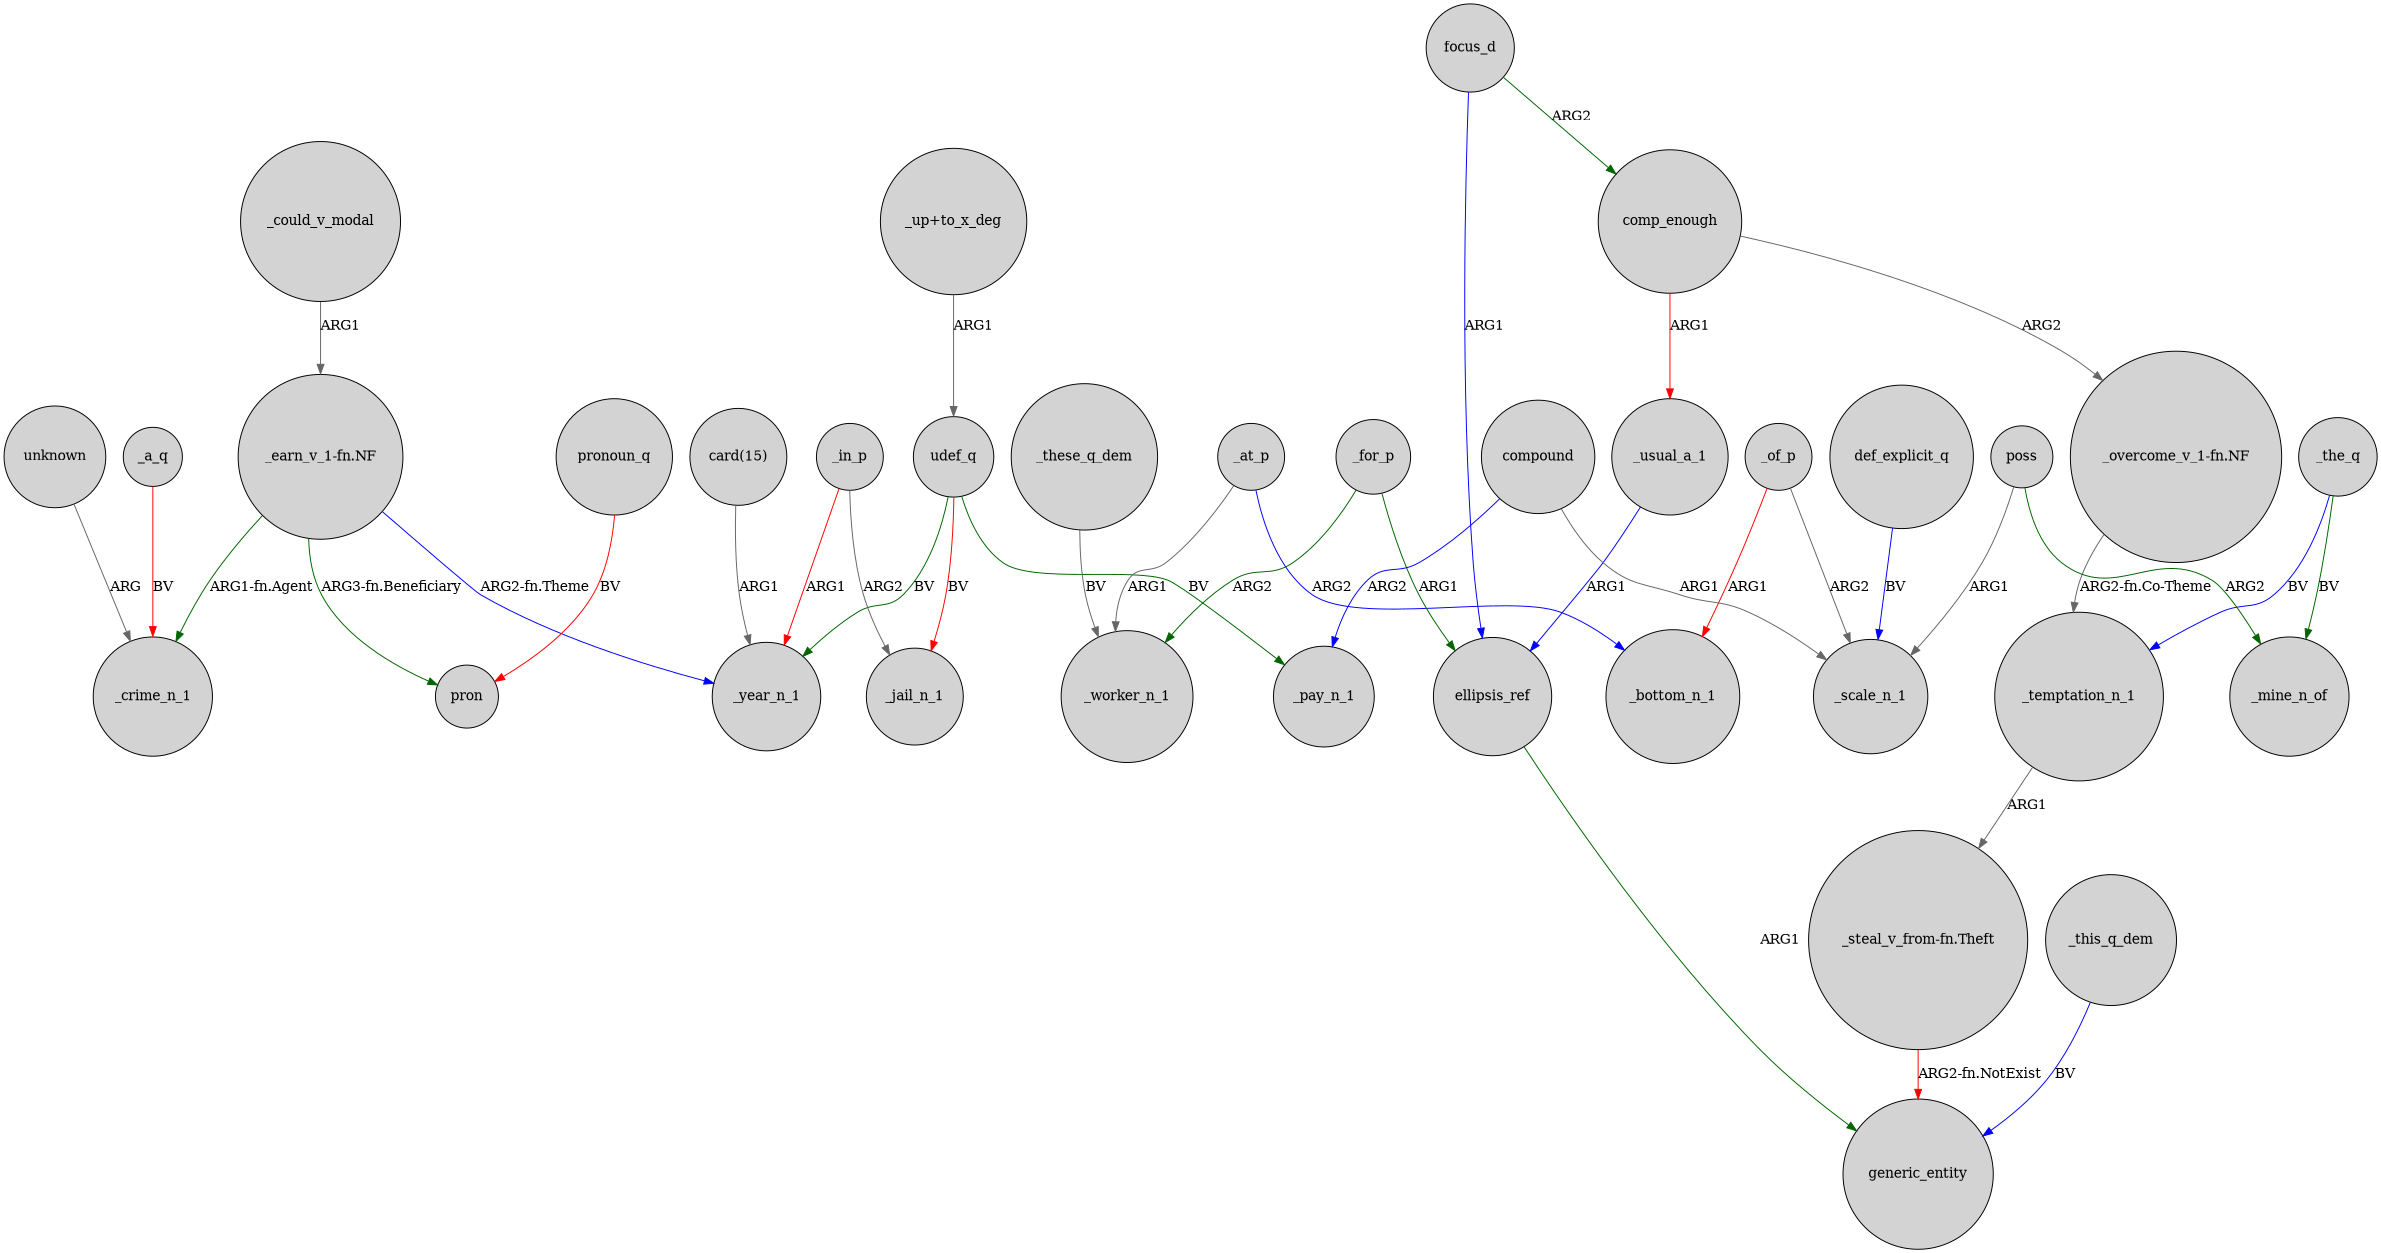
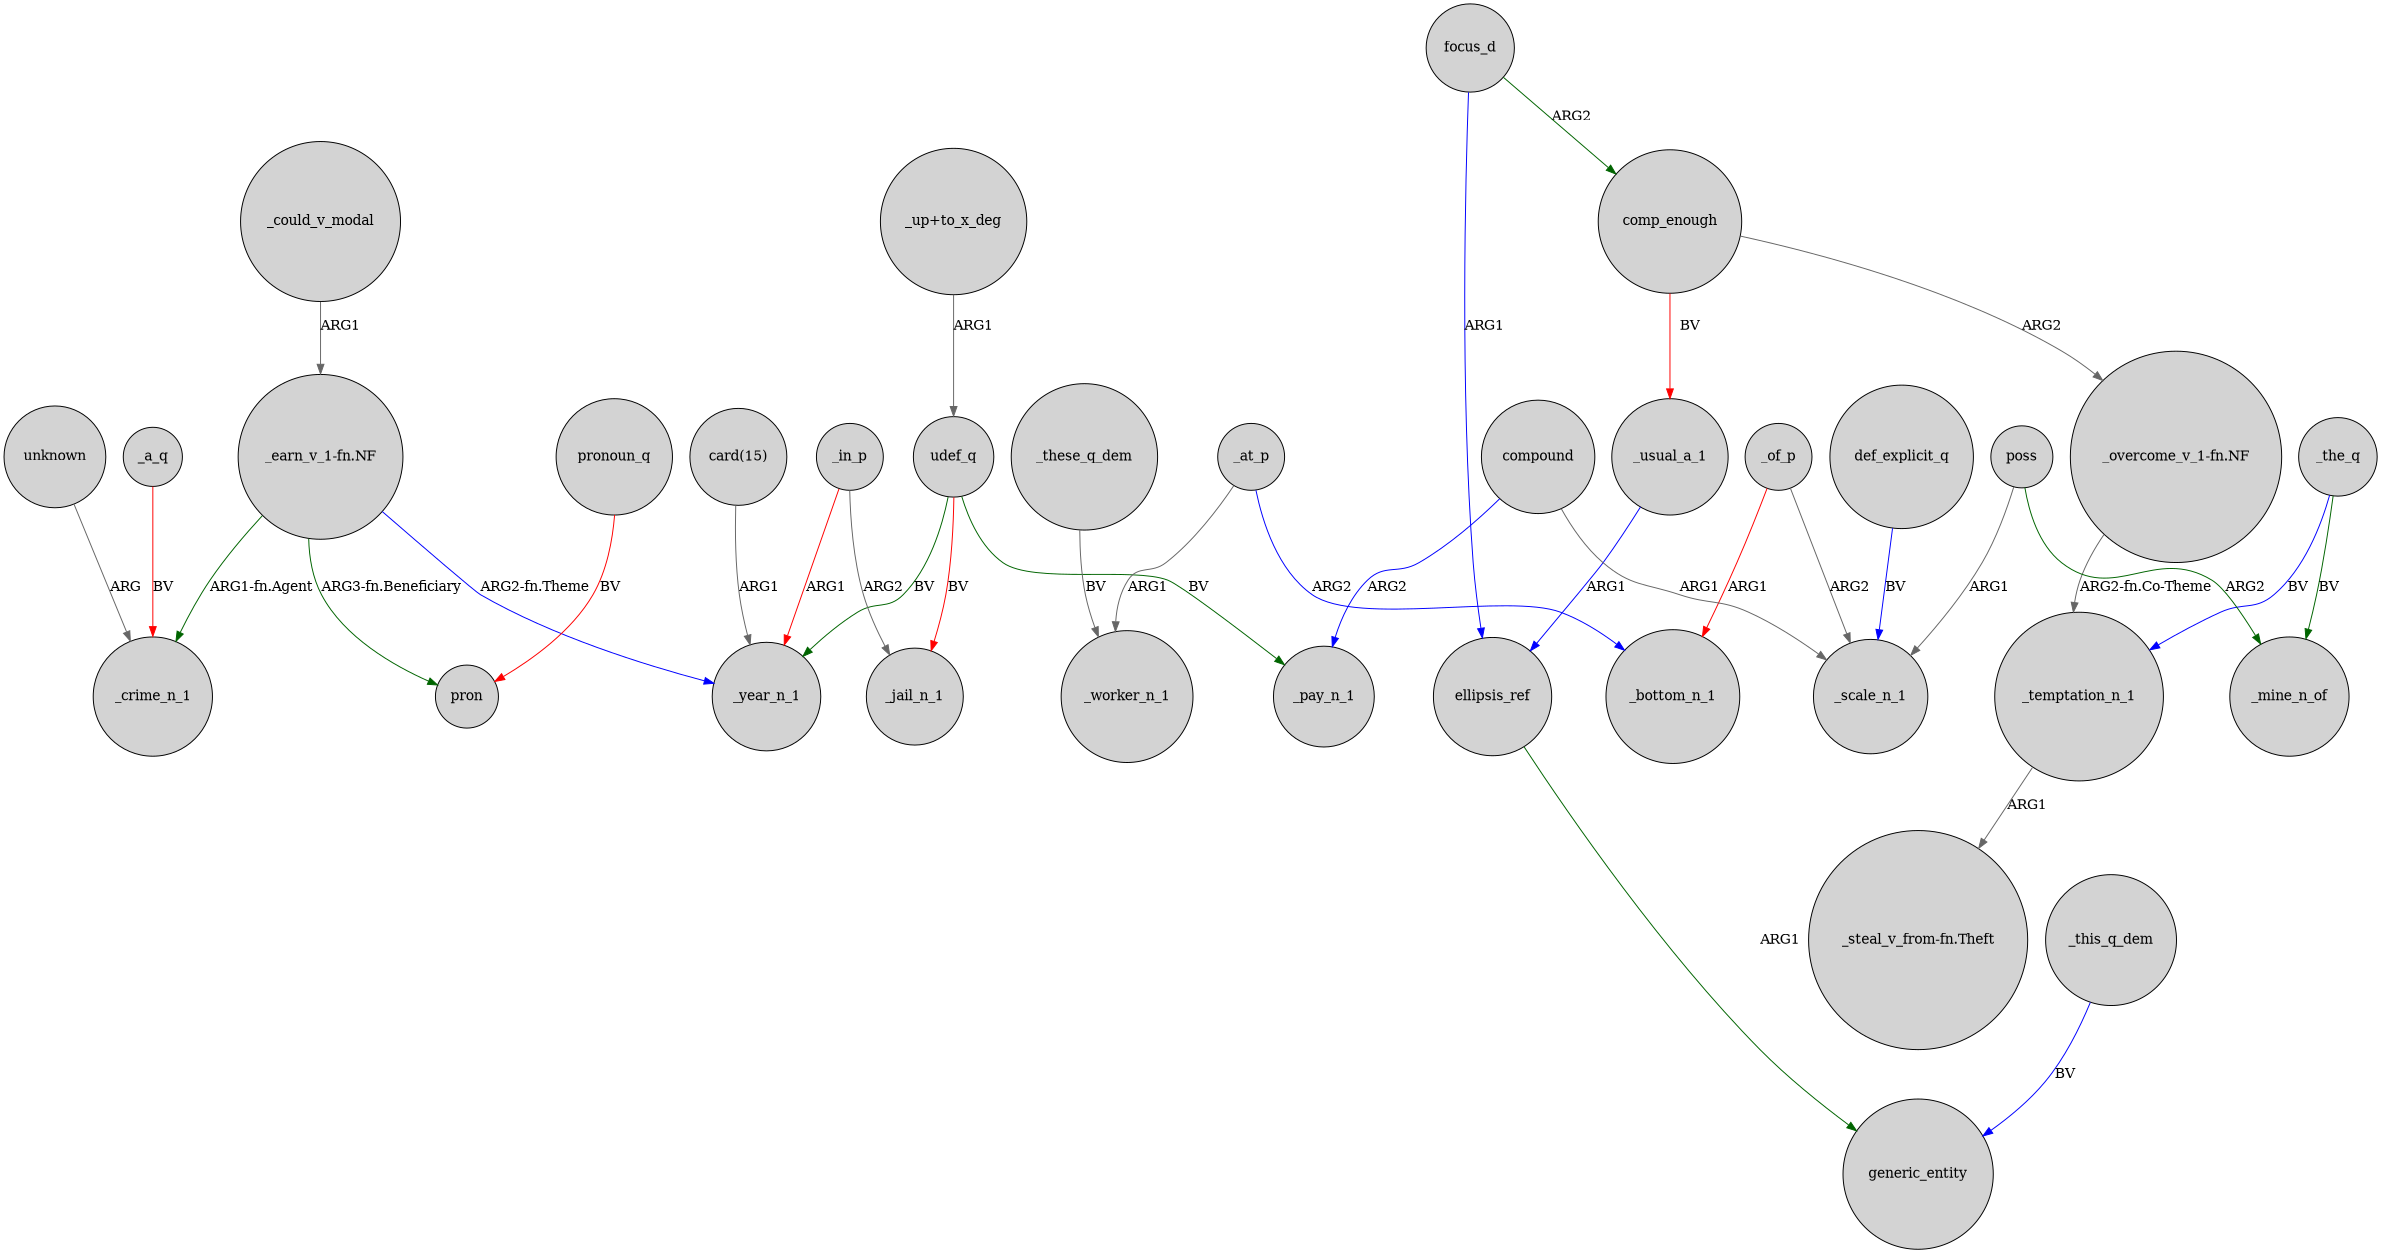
edge "comp_enough" -> "_usual_a_1": label "ARG1" -> "BV"
node "_for_p": removed
edge "_steal_v_from-fn.Theft" -> "generic_entity": removed, label "ARG2-fn.NotExist"
